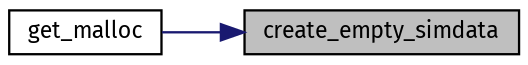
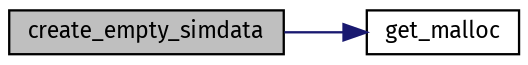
edge "get_malloc" -> "create_empty_simdata": reversed
